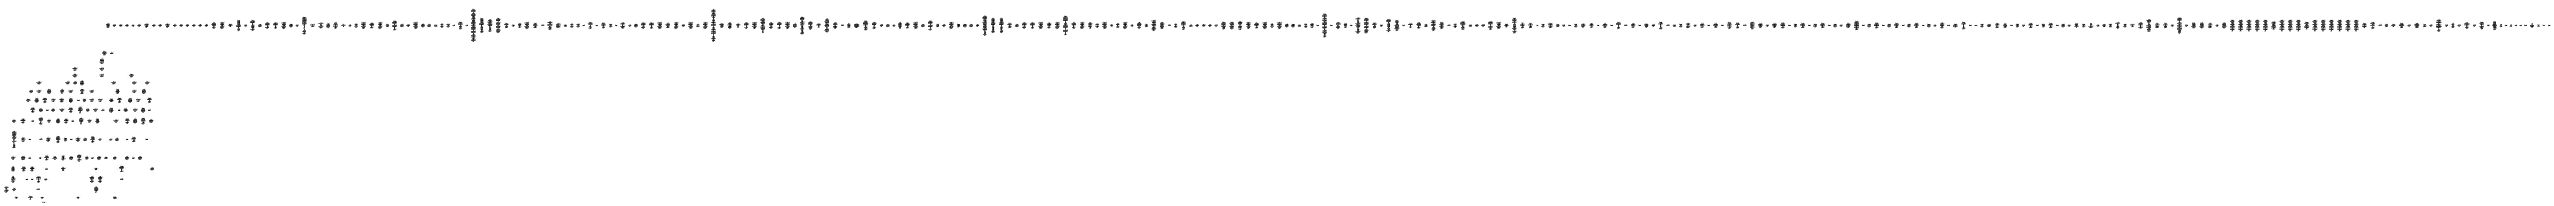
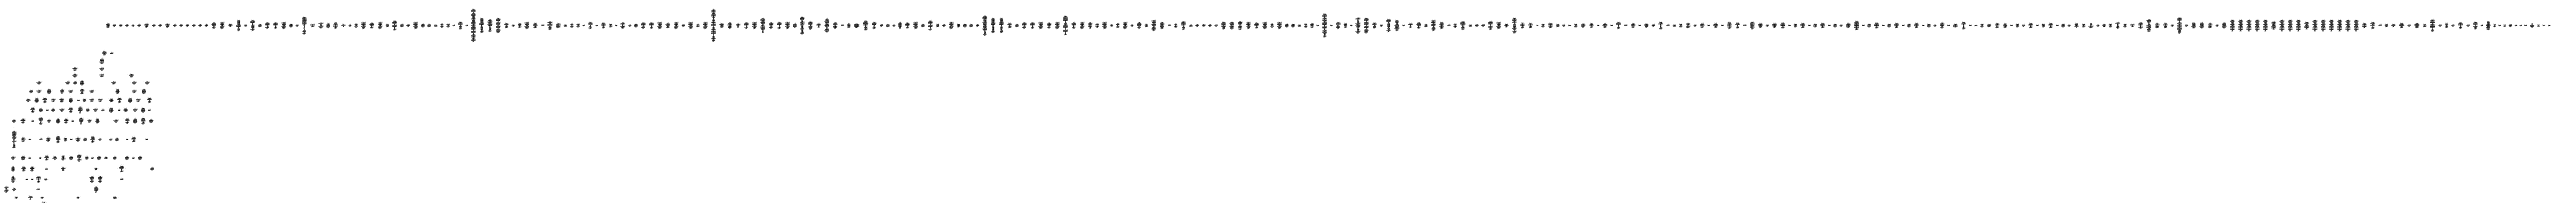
node "# 0x1f06 PUSHX Data JUMP": removed
node "# 0x1fe9 JUMPDEST PUSHX Data INVALID": added
